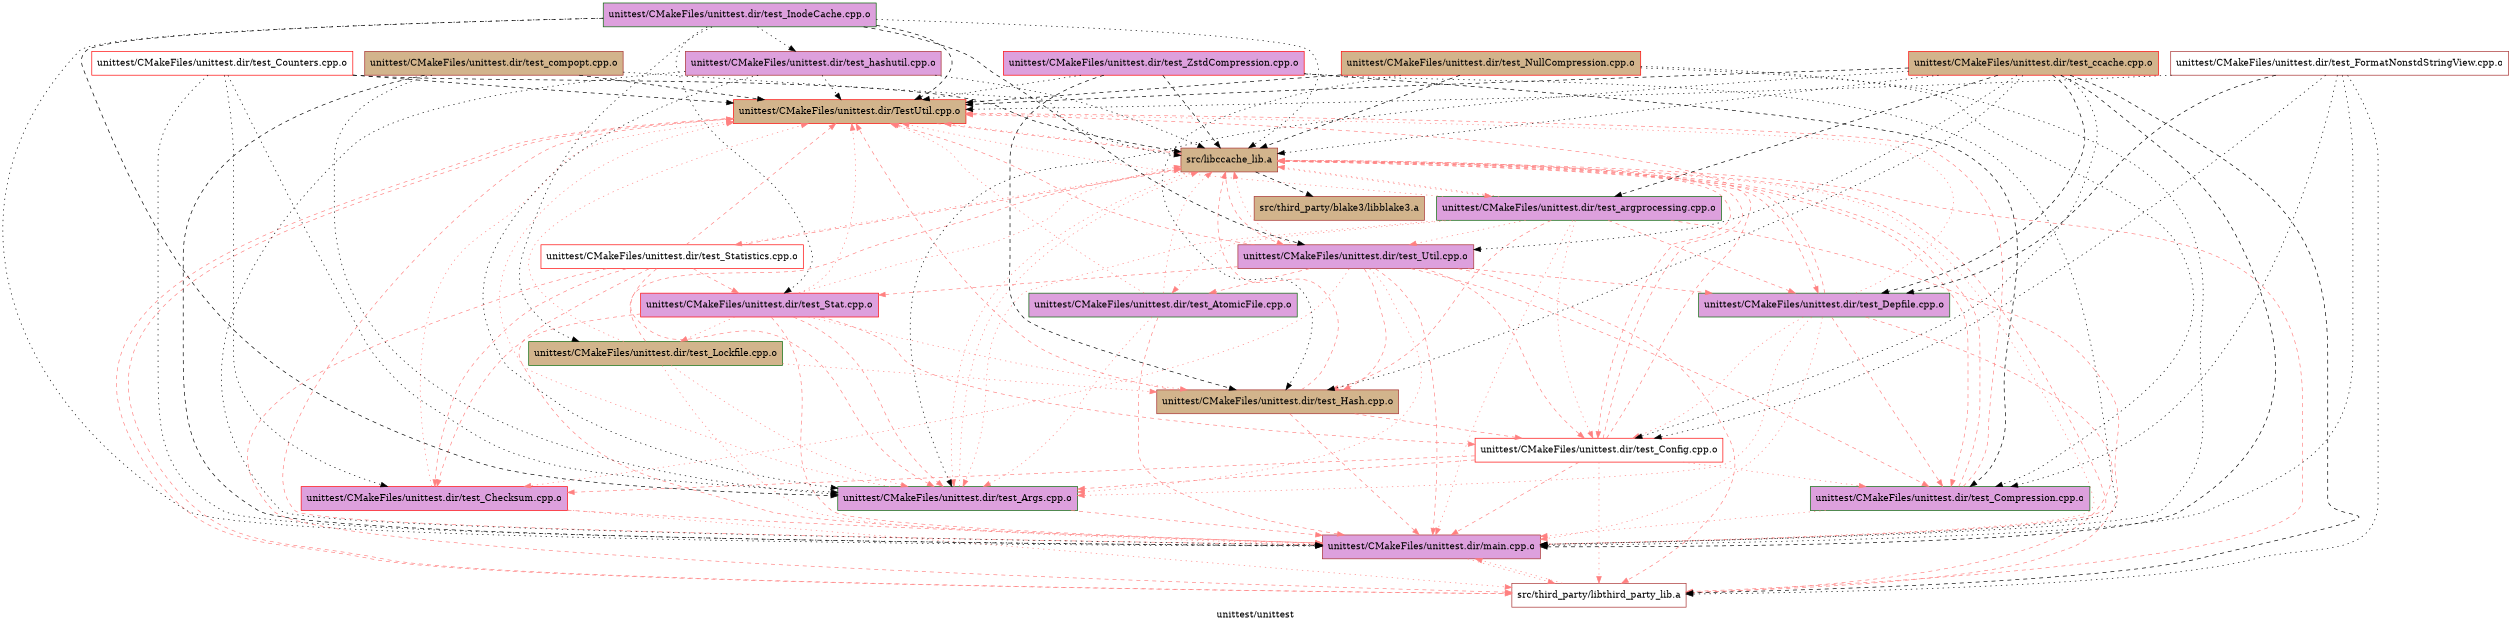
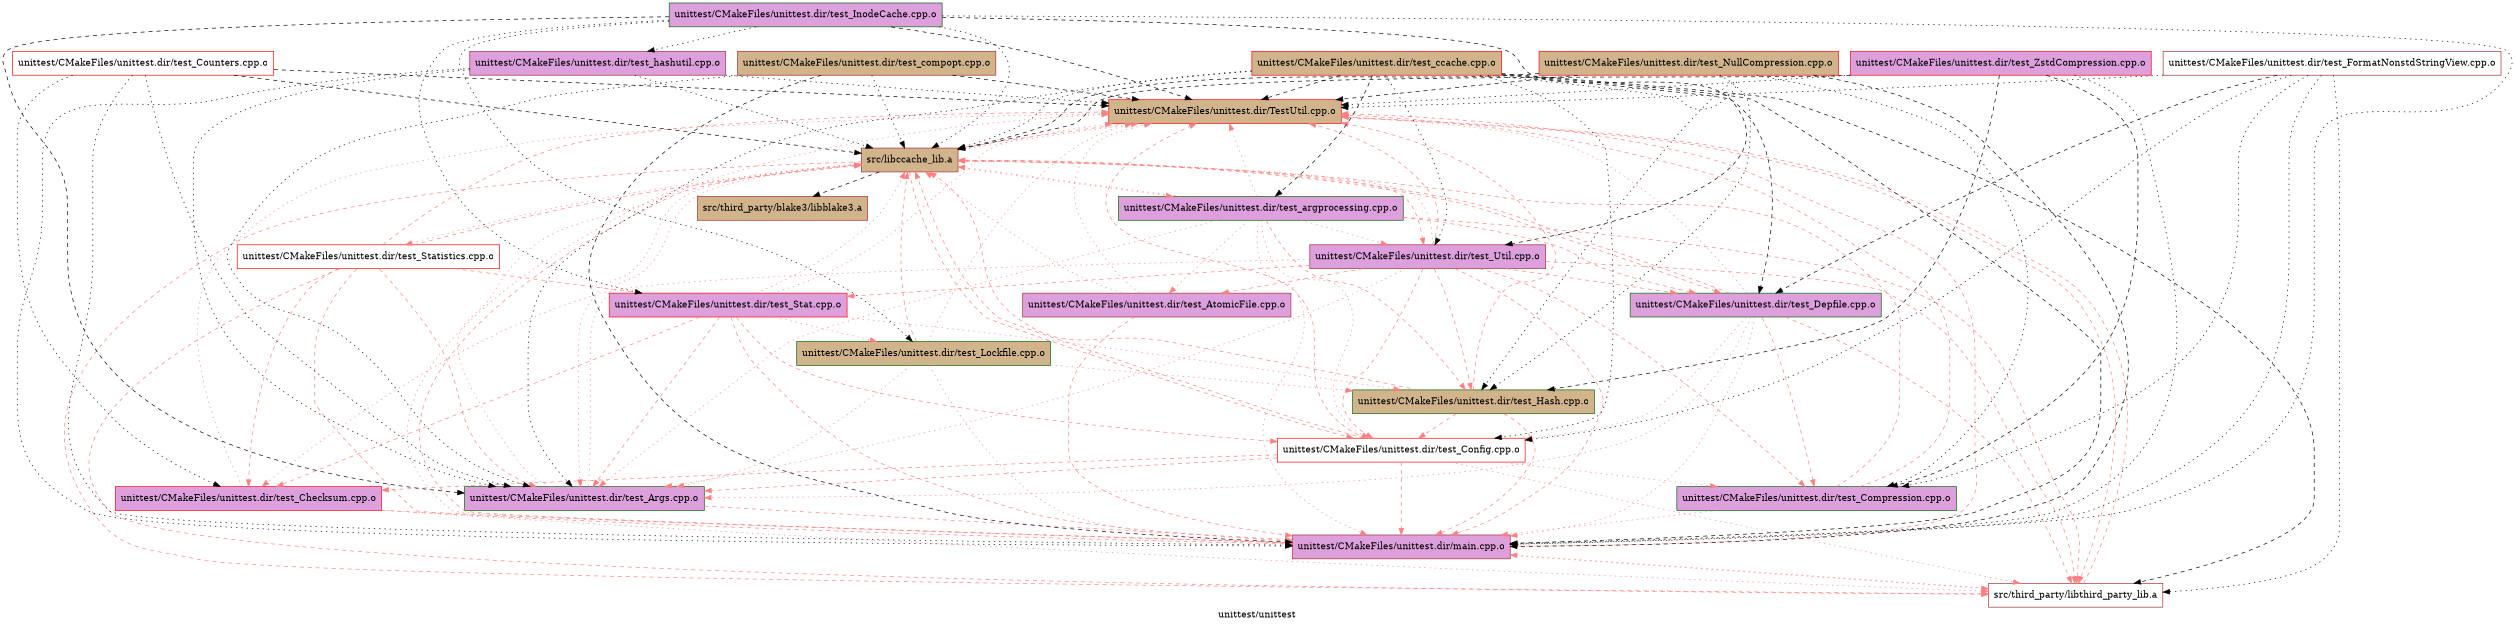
edge "src/libccache_lib.a" -> "unittest/CMakeFiles/unittest.dir/test_Compression.cpp.o": removed
node "unittest/CMakeFiles/unittest.dir/test_AtomicFile.cpp.o": color darkgreen -> brown
edge "unittest/CMakeFiles/unittest.dir/test_NullCompression.cpp.o" -> "unittest/CMakeFiles/unittest.dir/main.cpp.o": style dotted -> dashed
node "unittest/CMakeFiles/unittest.dir/test_Hash.cpp.o": color brown -> darkgreen
edge "unittest/CMakeFiles/unittest.dir/test_AtomicFile.cpp.o" -> "unittest/CMakeFiles/unittest.dir/test_Args.cpp.o": removed
